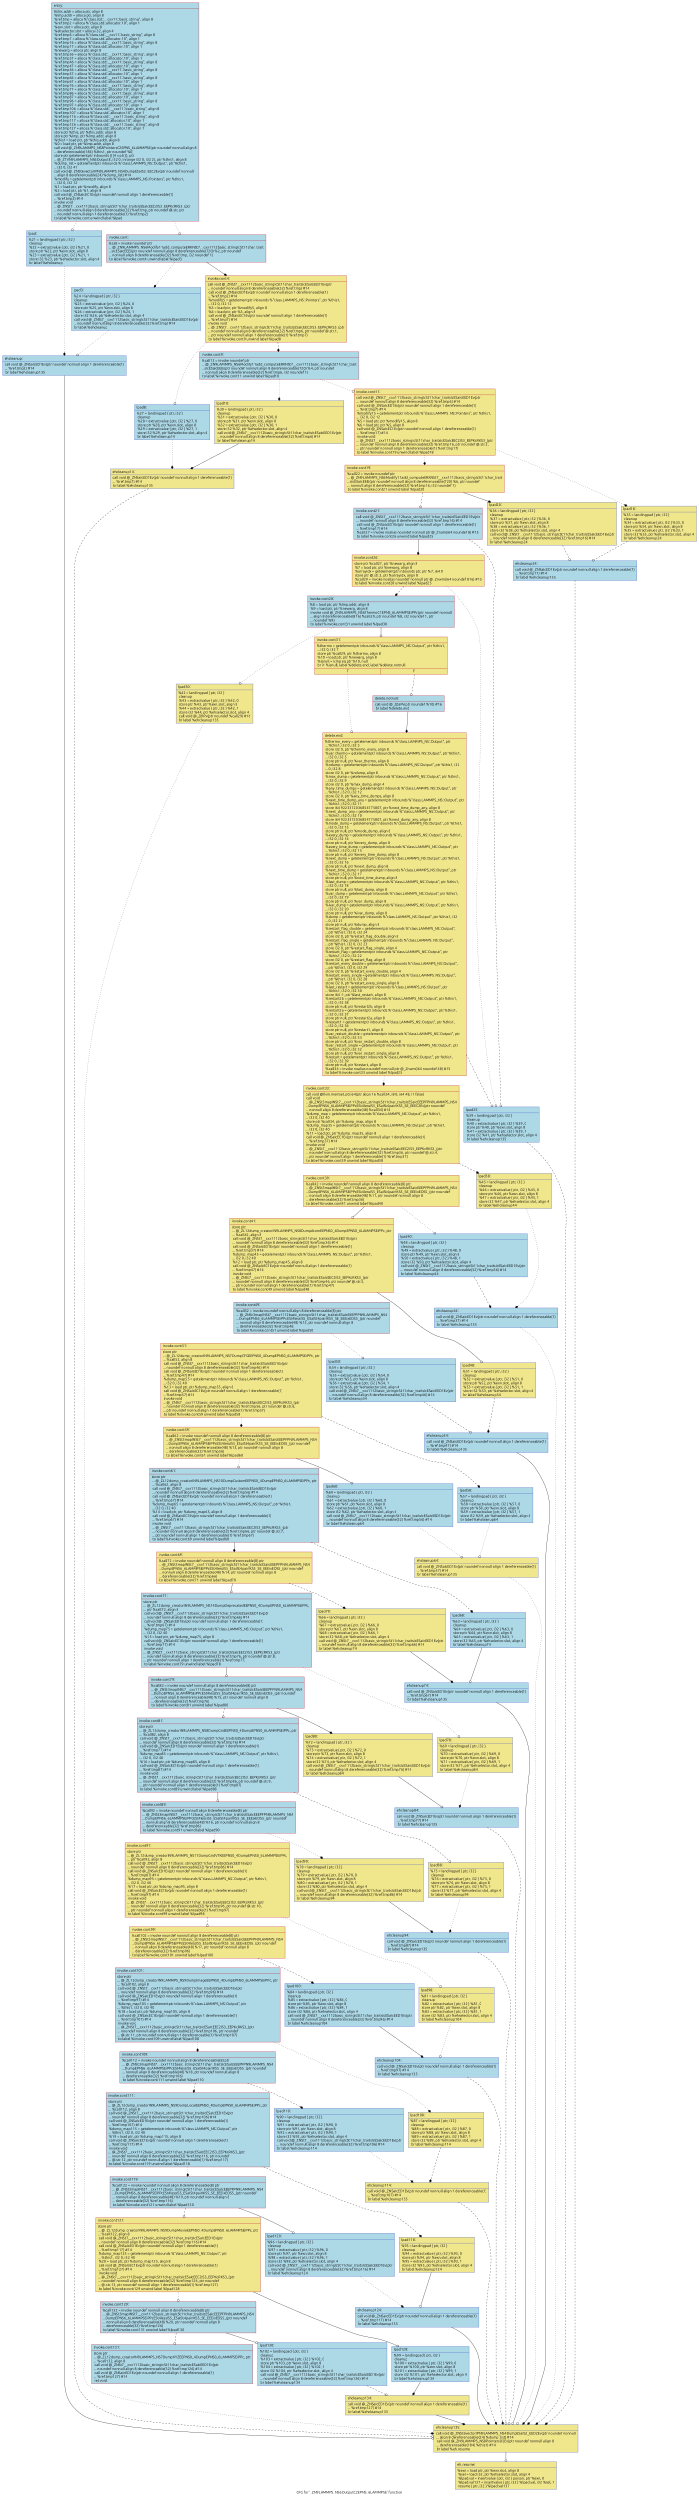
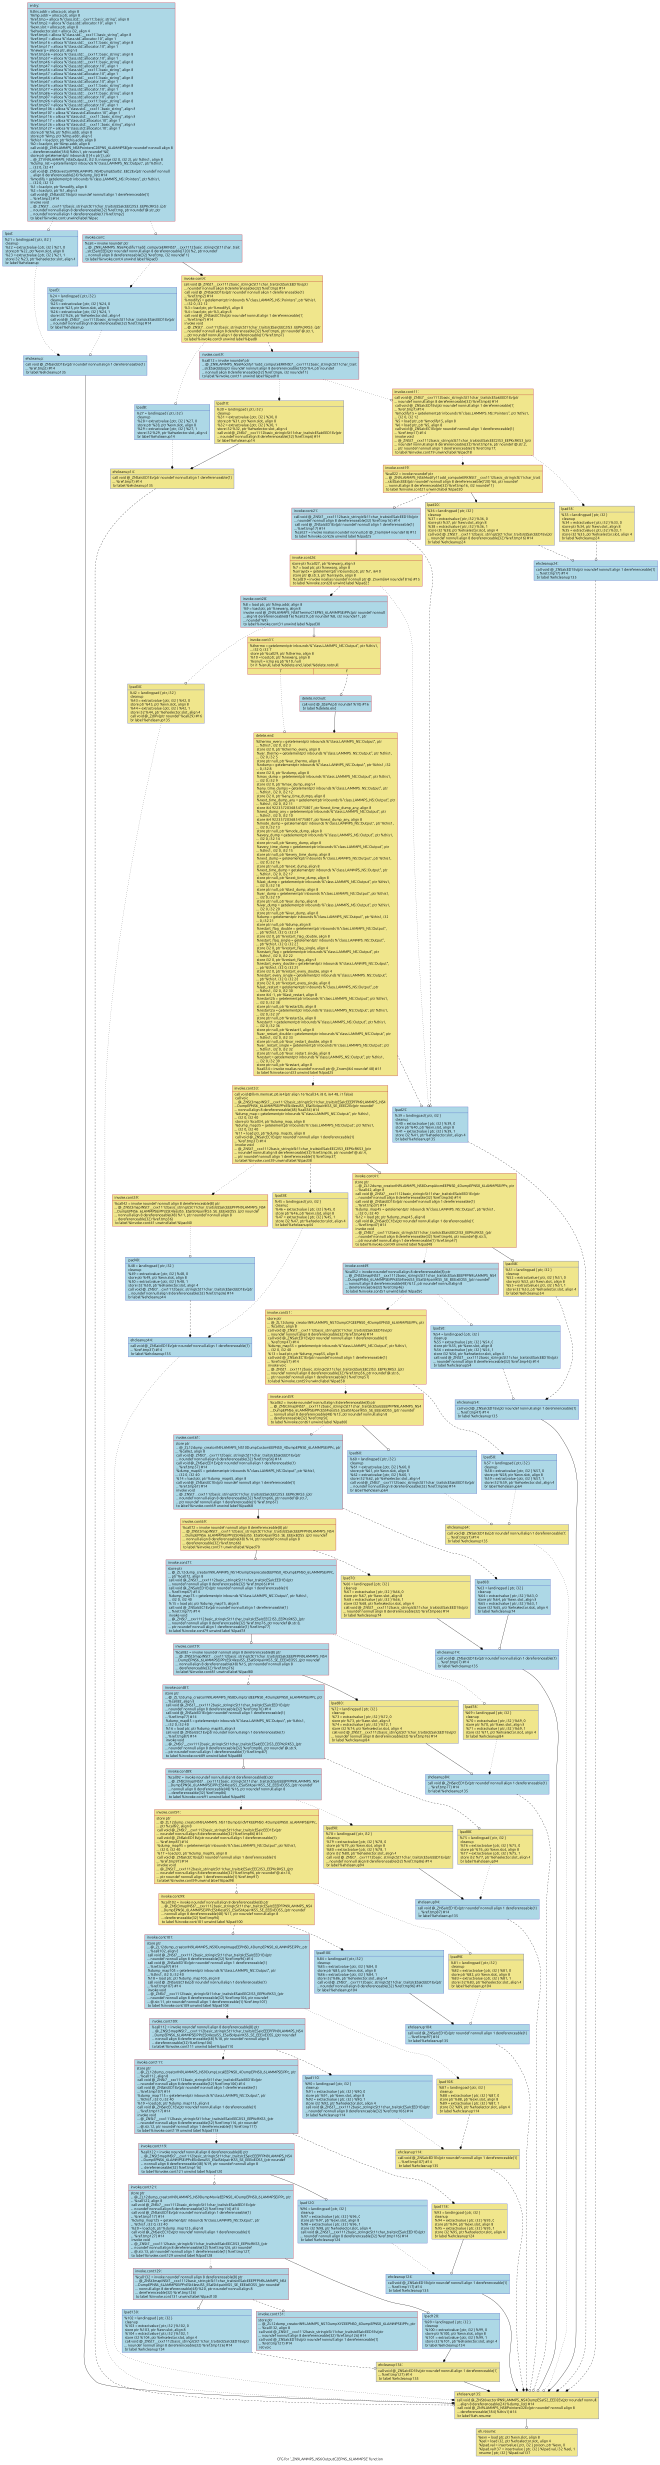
edge "invoke.cont39:" -> "invoke.cont41:": now "invoke.cont33:" -> "invoke.cont41:"
node "invoke.cont121:": fillcolor khaki -> lightblue
